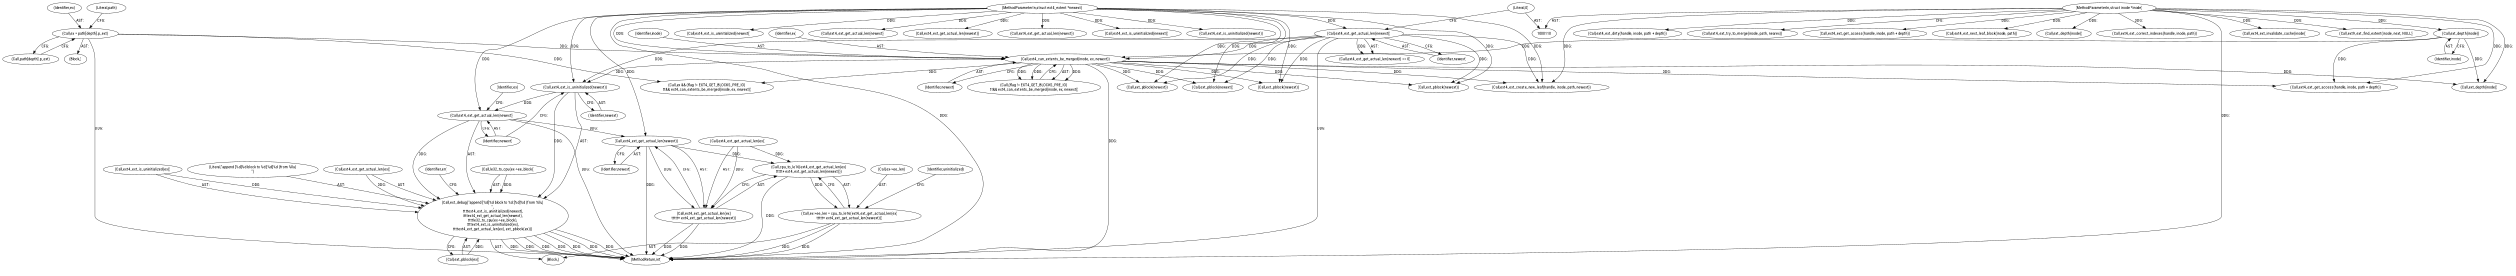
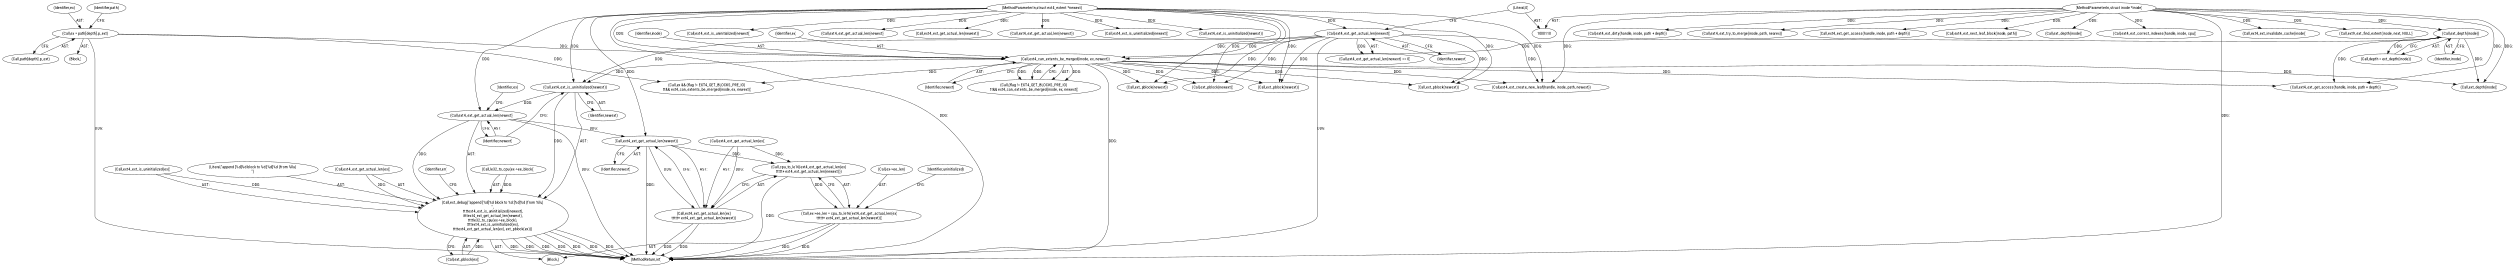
node "(Literal,path)": label "(Literal,path)" -> "(Identifier,path)"
edge "(MethodParameterIn,struct inode *inode)" -> "(Call,ext4_ext_try_to_merge(inode, path, nearex))": label "CFG: " -> "DDG: "
node "(Call,ext4_ext_correct_indexes(handle, inode, path))": label "(Call,ext4_ext_correct_indexes(handle, inode, path))" -> "(Call,ext4_ext_correct_indexes(handle, inode, cpu))"
edge "(Call,path[depth].p_ext)" -> "(Call,ex = path[depth].p_ext)": label "CFG: " -> "AST: "
node "(Call,depth = ext_depth(inode))": added
